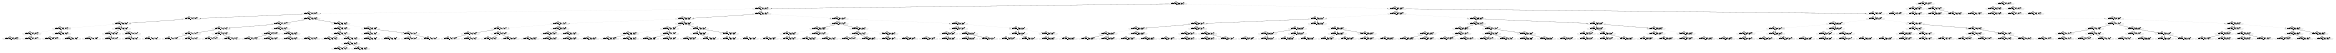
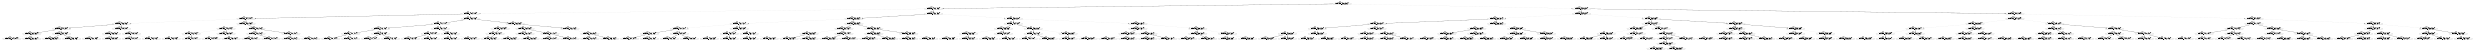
node "Node{data=[4036, 4036]}": added
edge "Node{data=[5477, 5477]}" -> "Node{data=[5537, 5537]}": now "Node{data=[5474, 5474]}" -> "Node{data=[5537, 5537]}"
edge "Node{data=[4157, 4157]}" -> "Node{data=[4158, 4158]}": now "Node{data=[4265, 4265]}" -> "Node{data=[4158, 4158]}"
